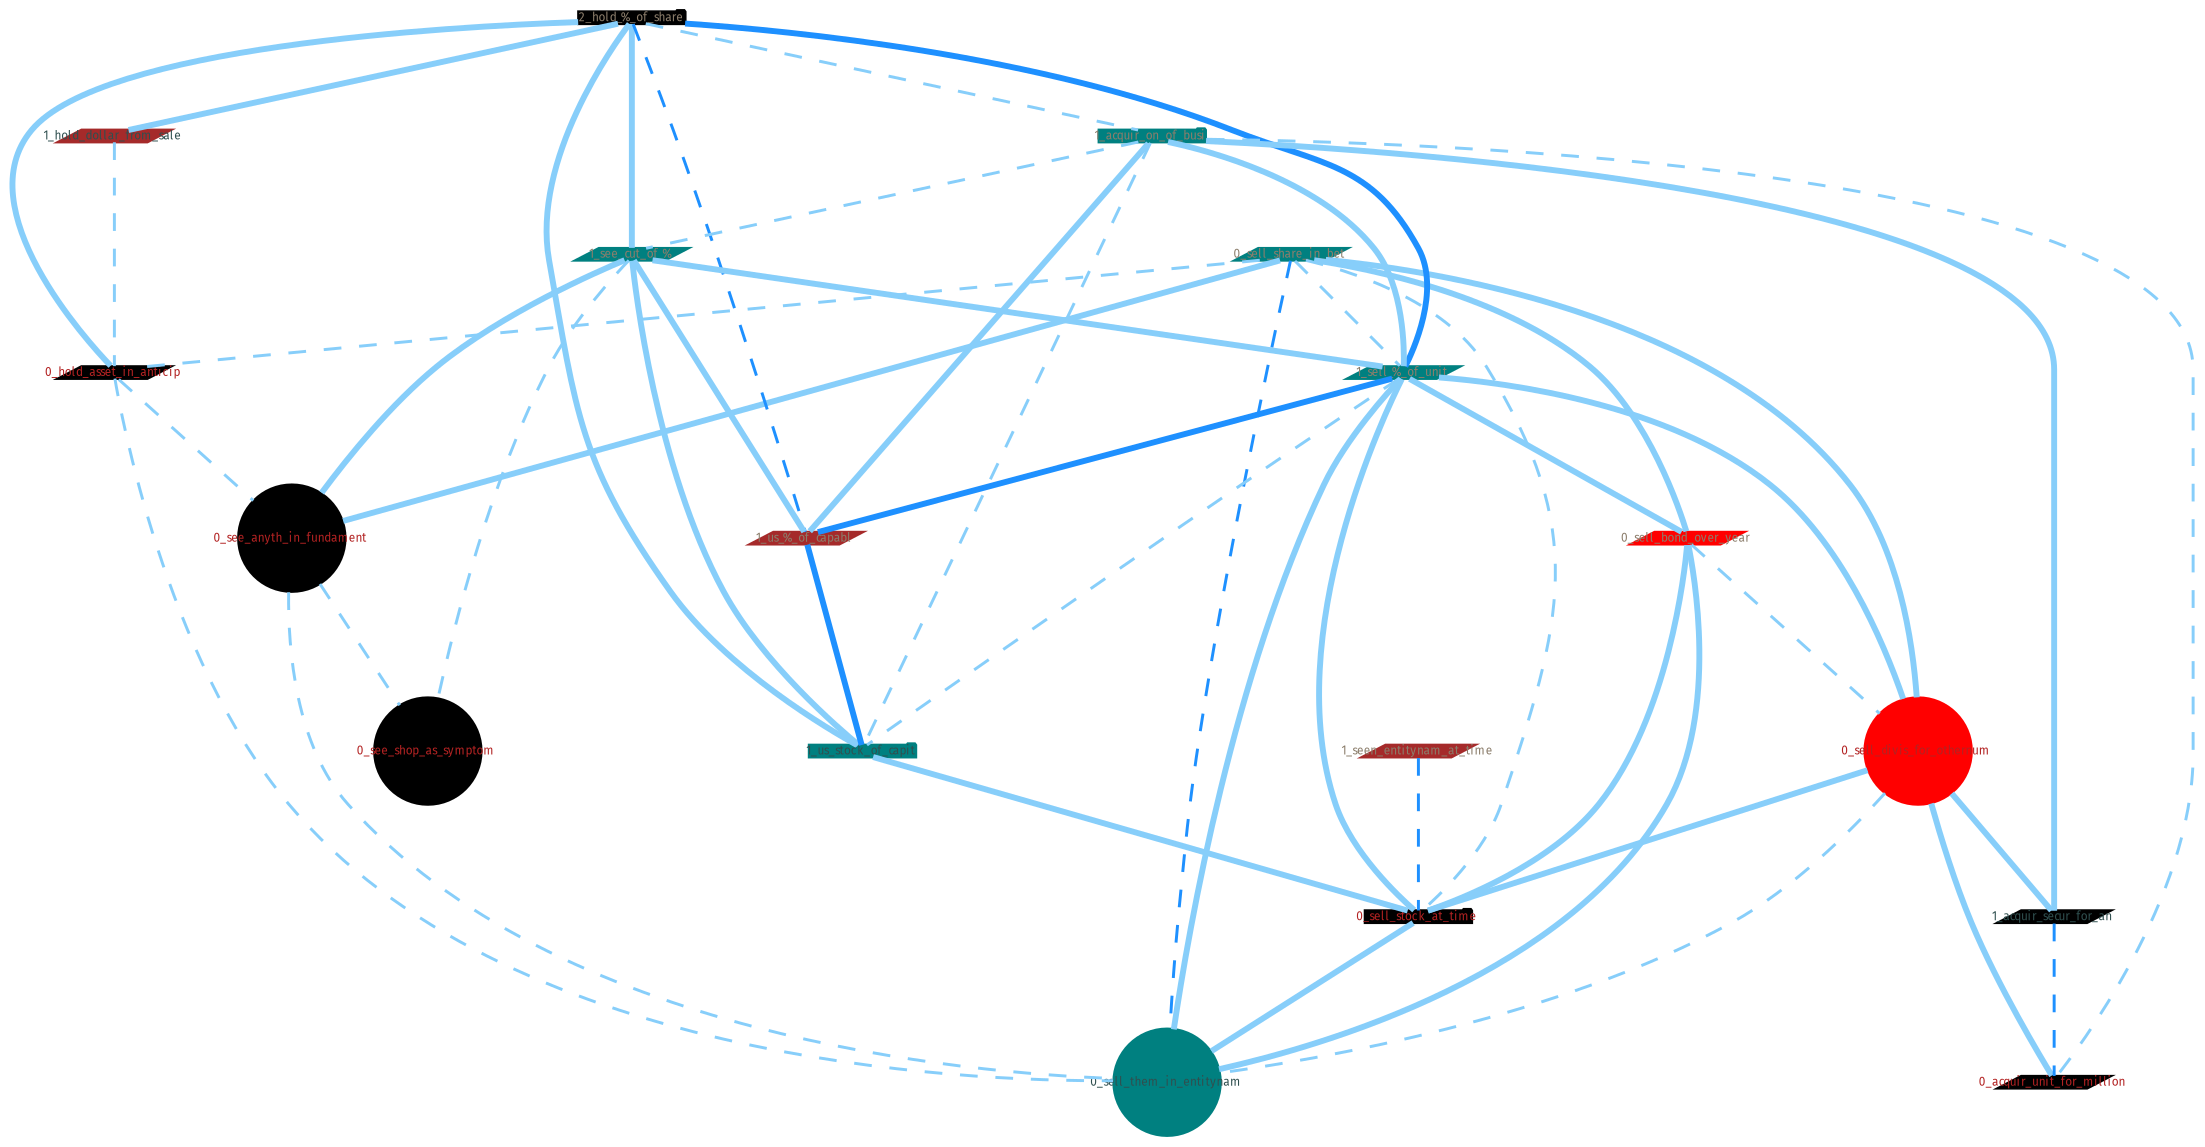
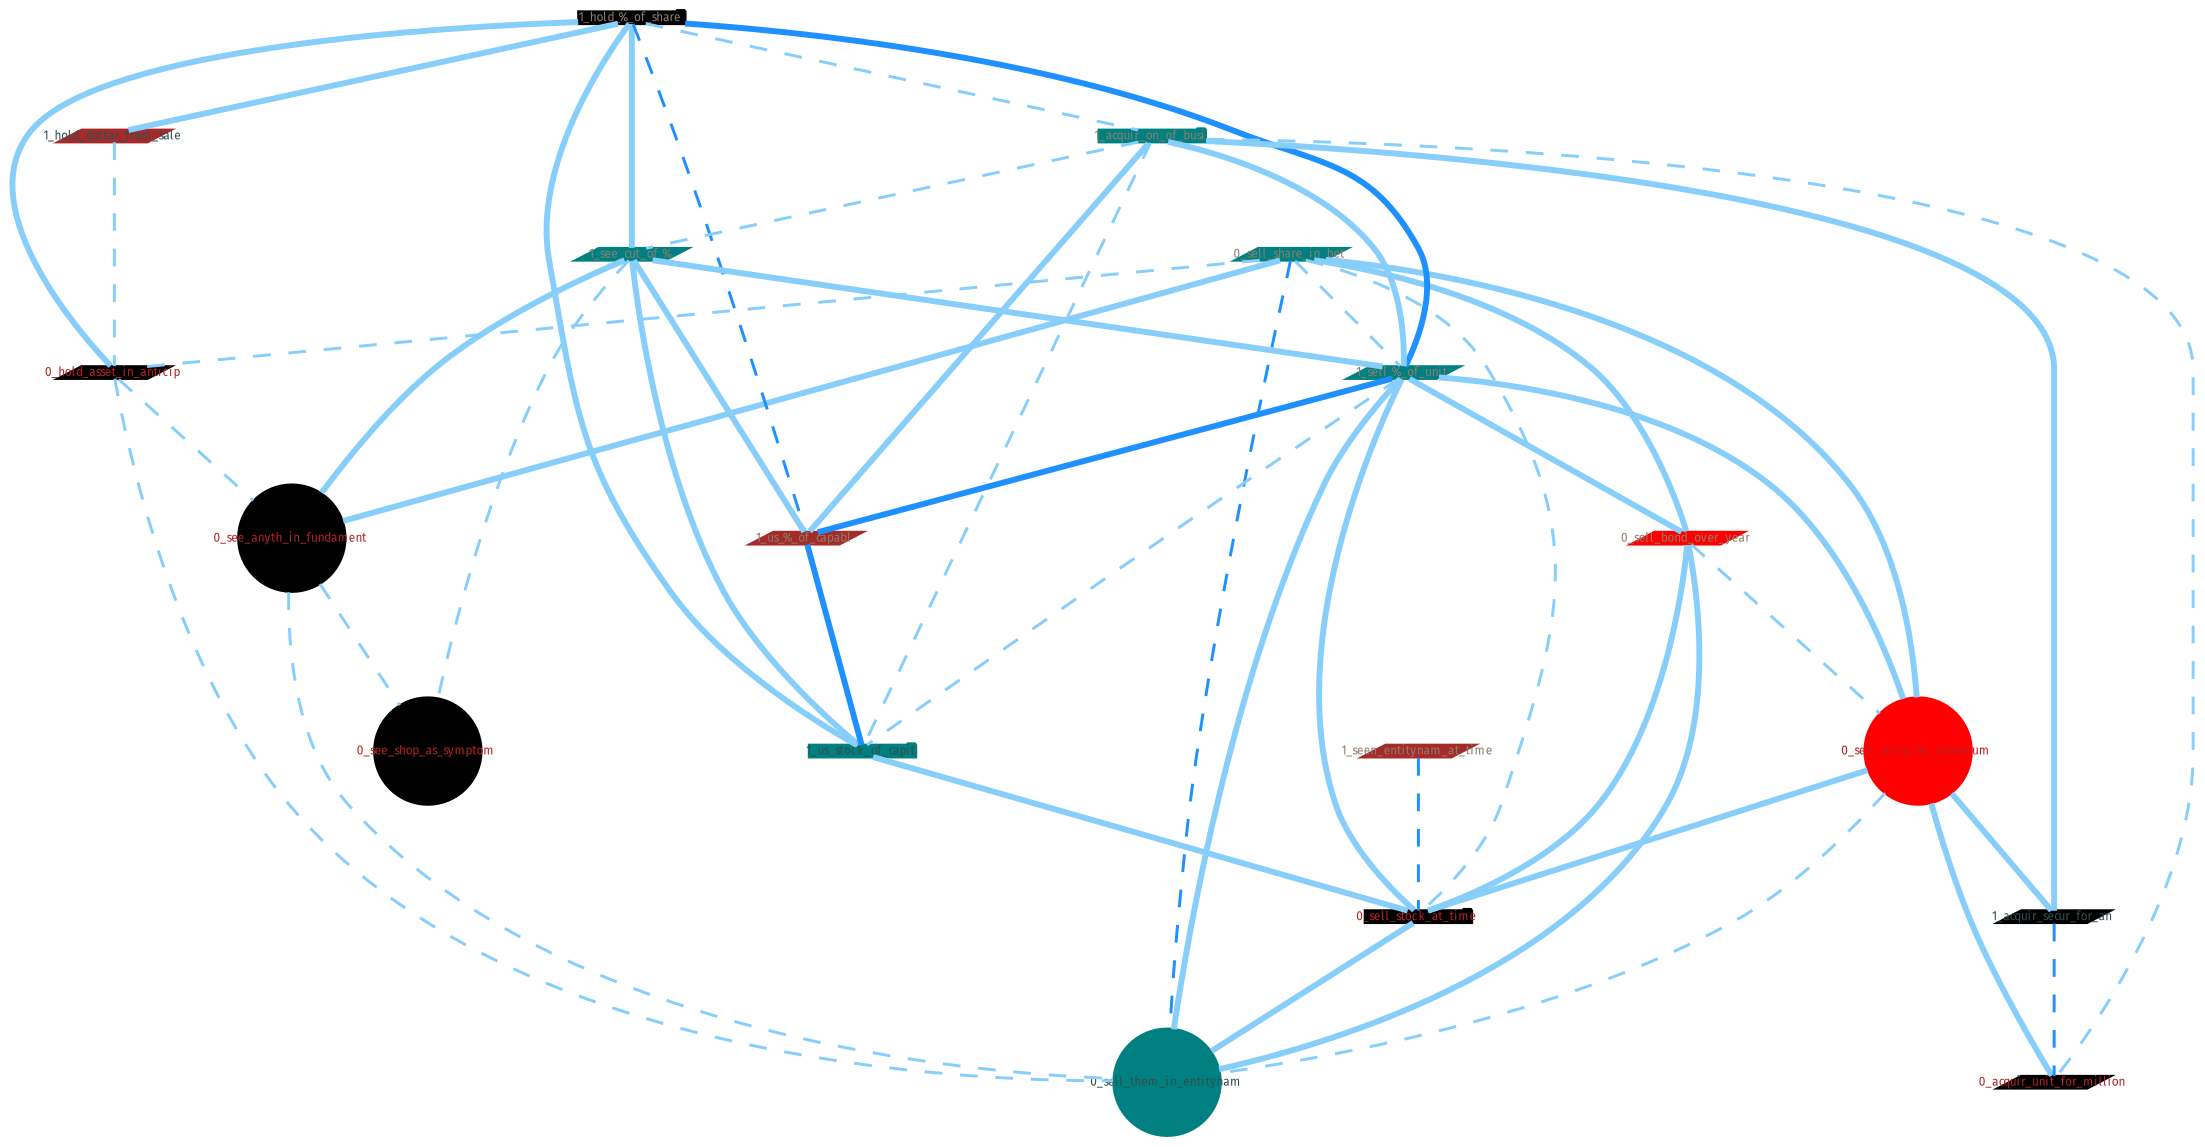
node "2_hold_%_of_share": label "2_hold_%_of_share" -> "1_hold_%_of_share"
